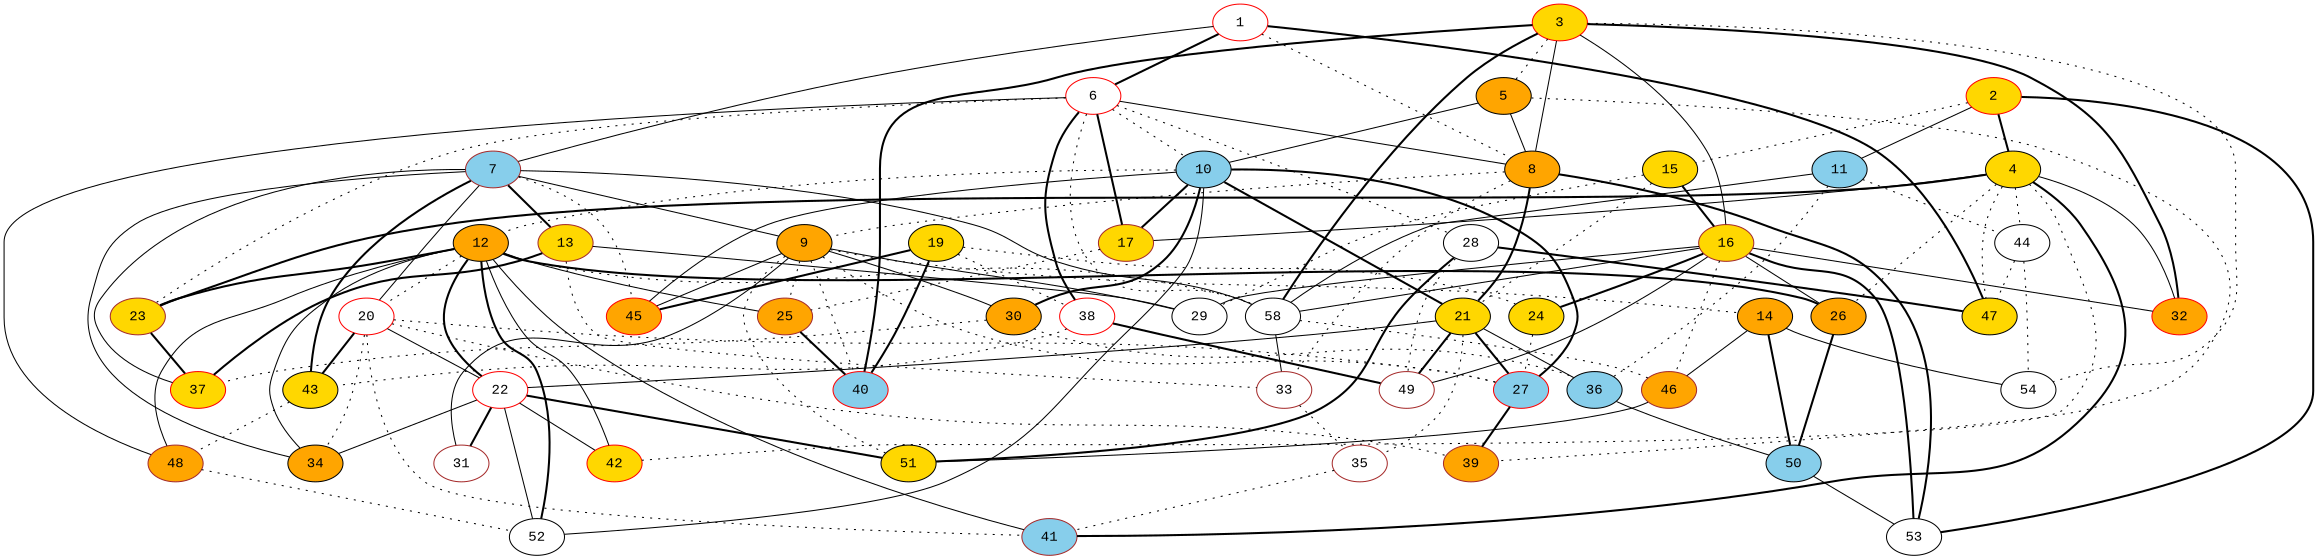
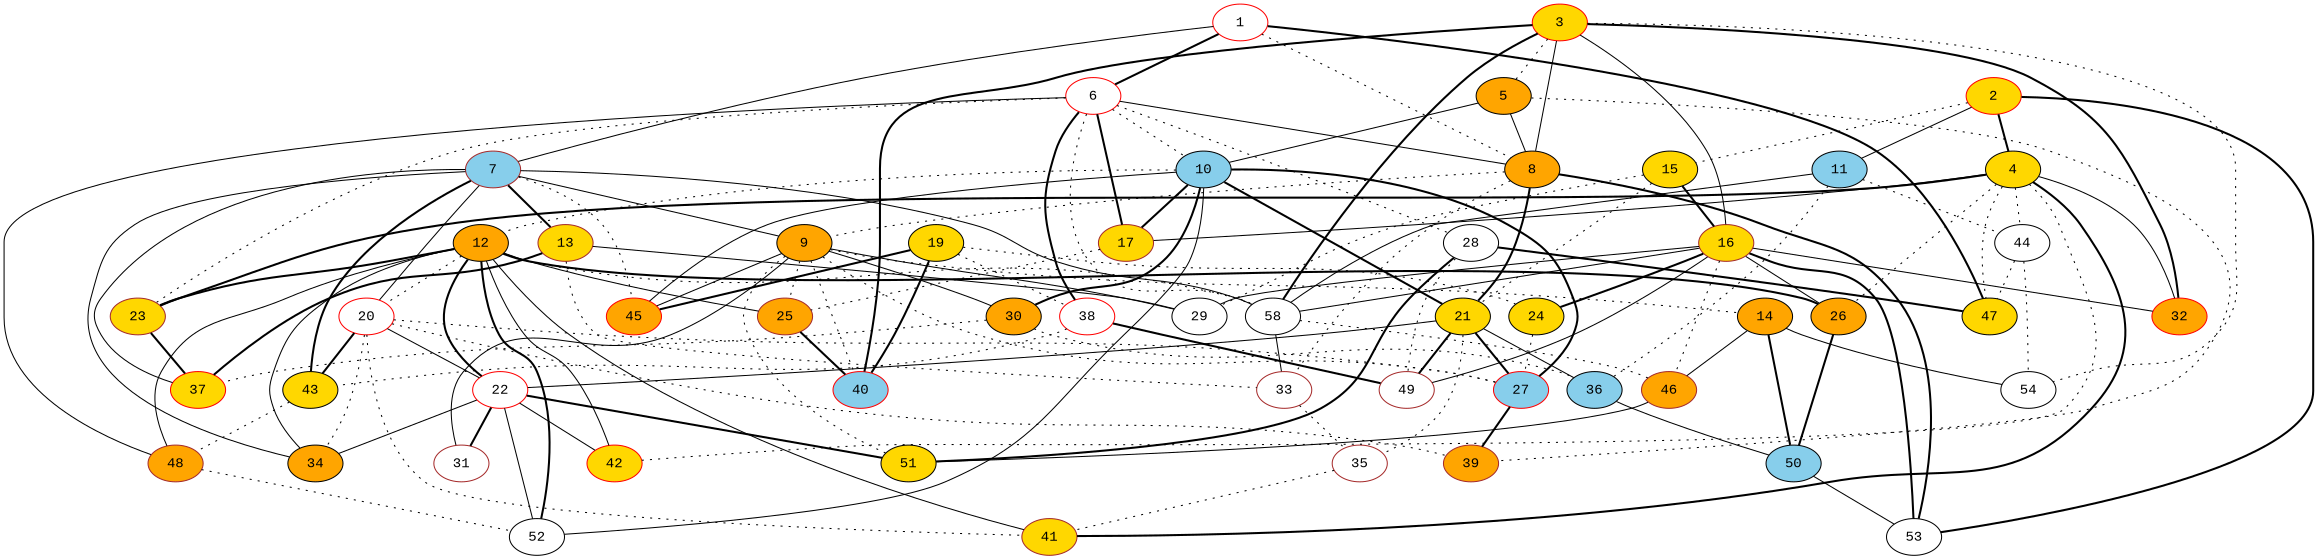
node "41": fillcolor skyblue -> gold
